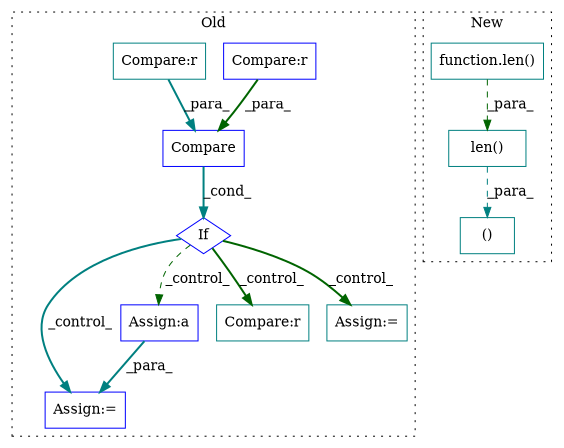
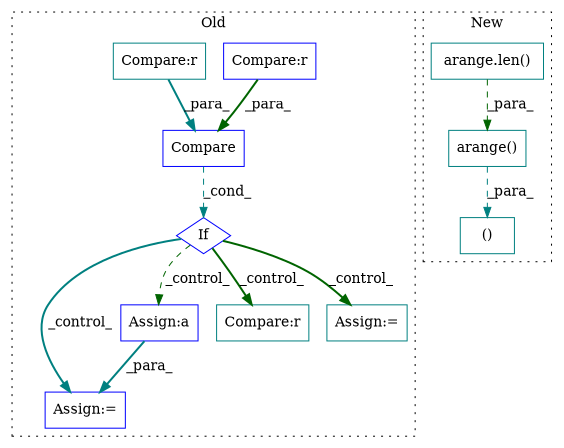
node "function.len()": label "function.len()" -> "arange.len()"
node "len()": label "len()" -> "arange()"
edge "Compare" -> "If": style bold -> dashed
